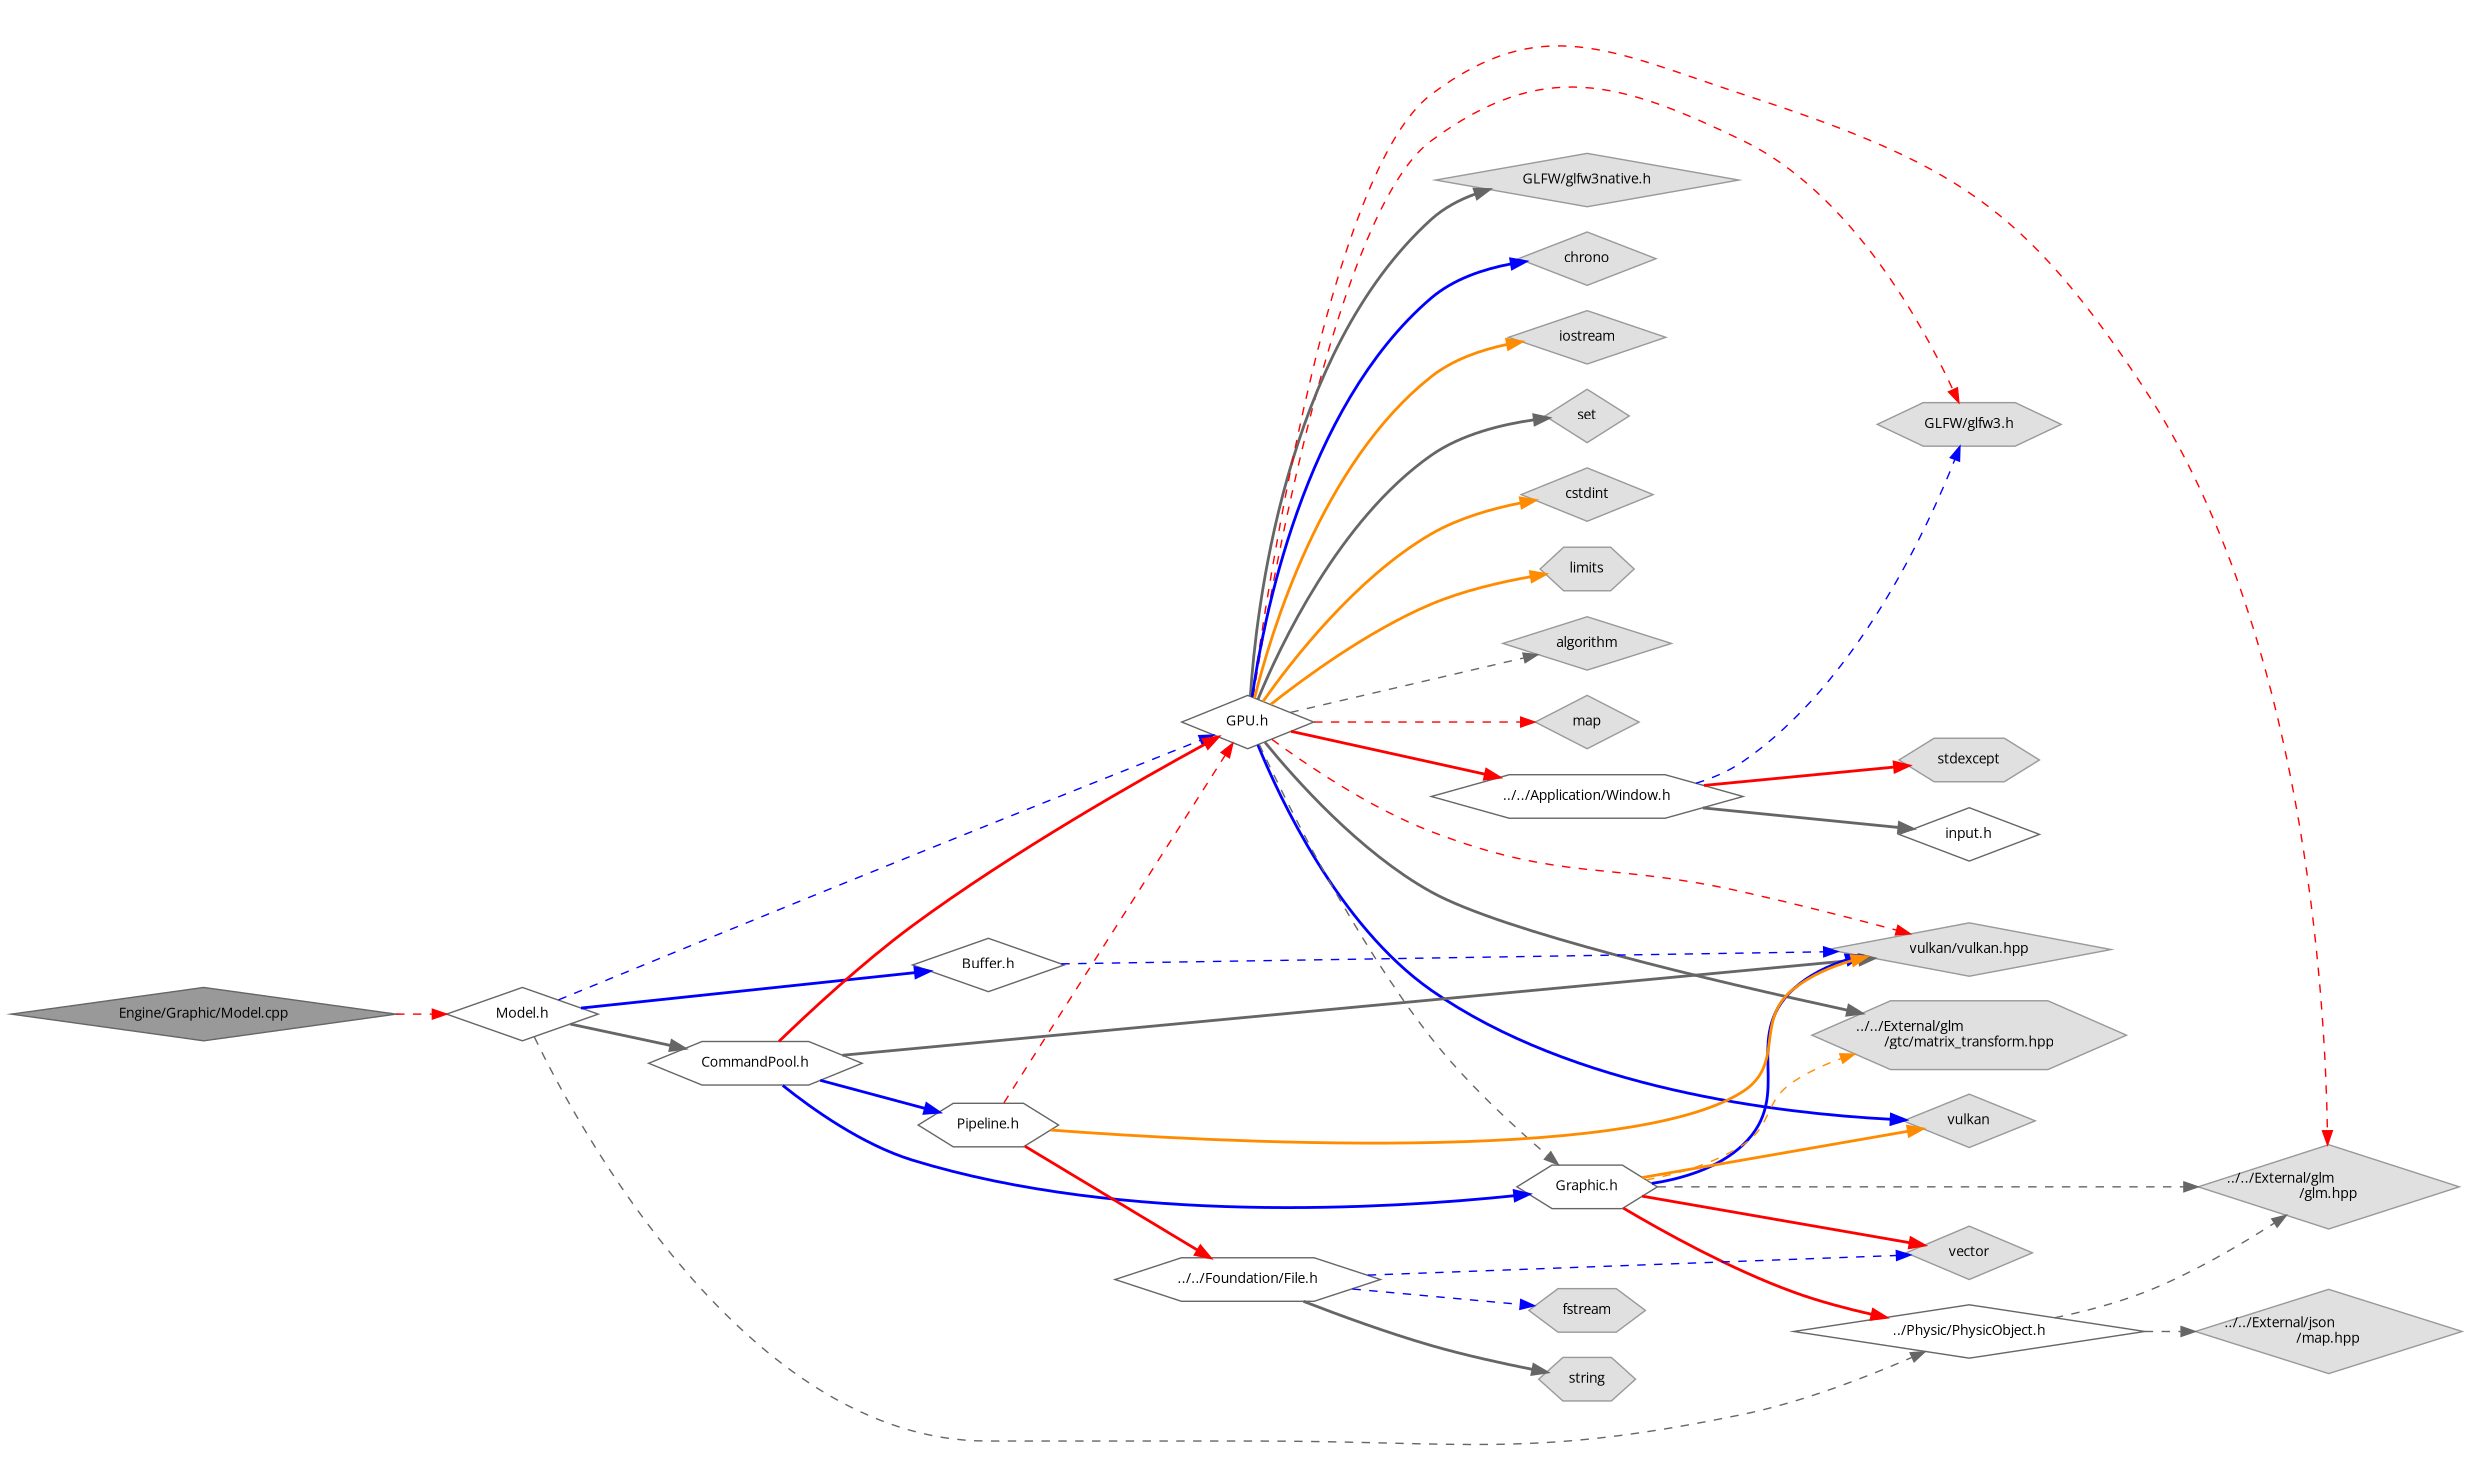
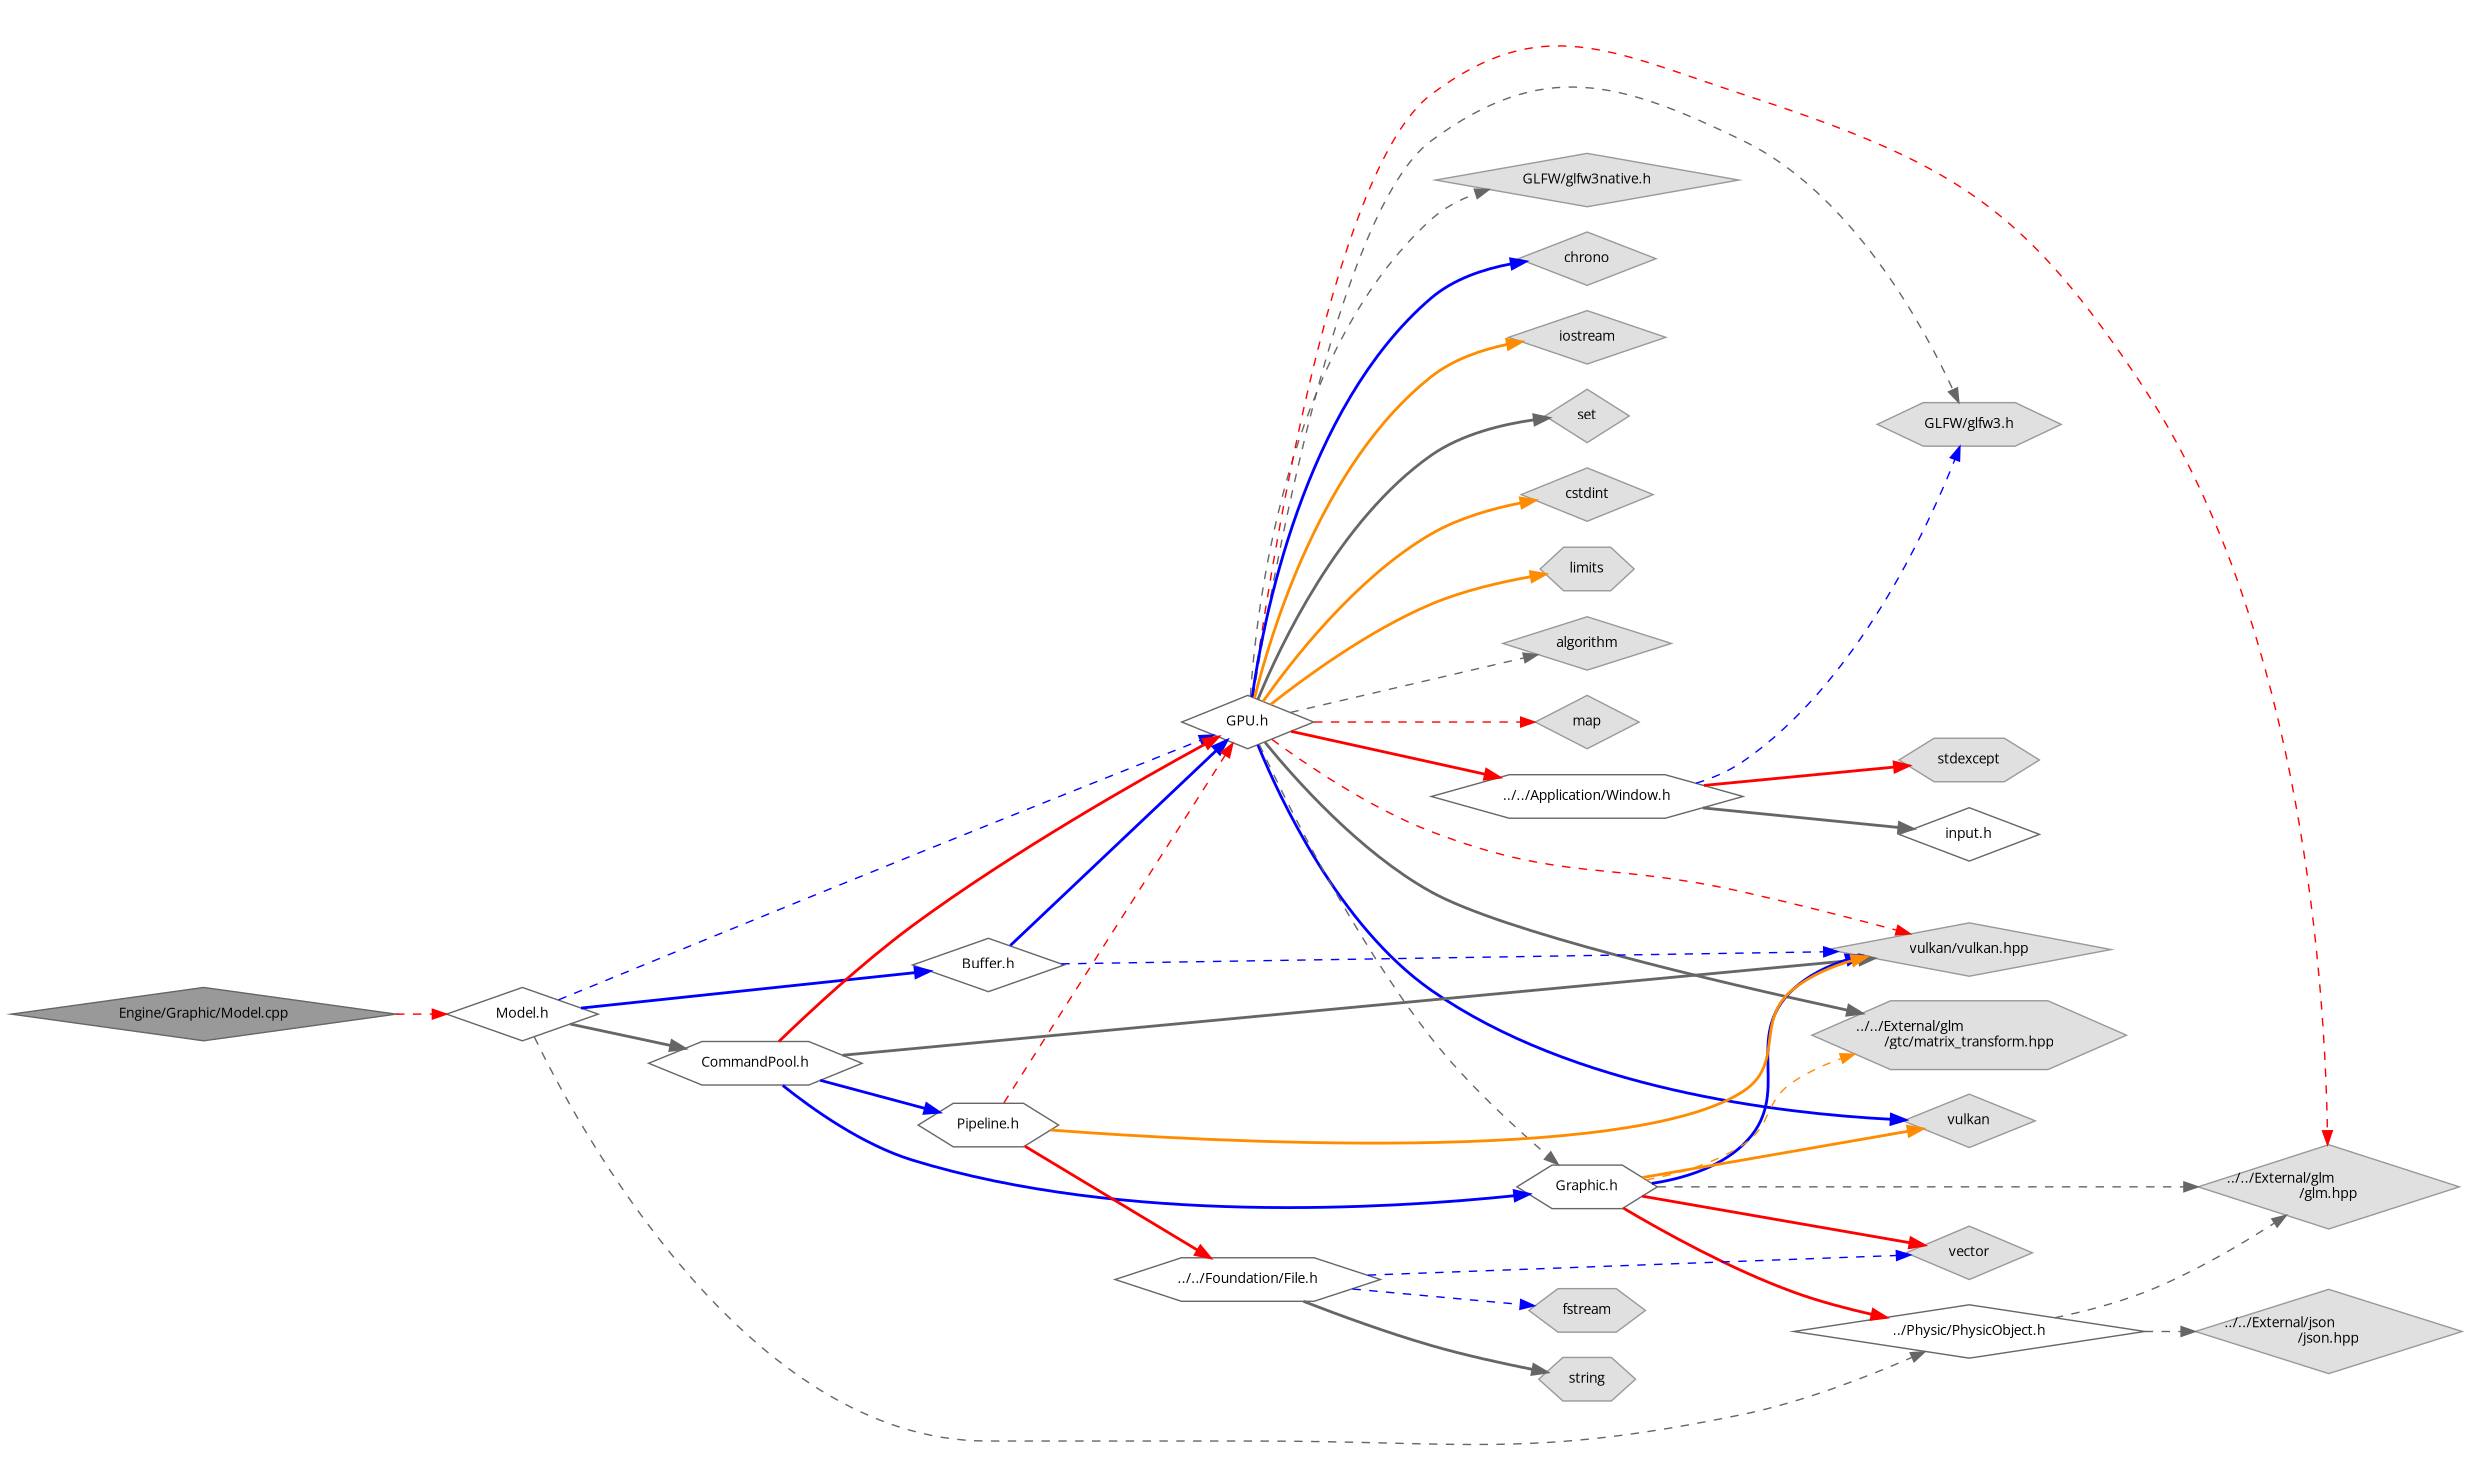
edge "GPU.h" -> "GLFW/glfw3.h": color red -> gray40
edge "GPU.h" -> "GLFW/glfw3native.h": style bold -> dashed
edge "Buffer.h" -> "GPU.h": added
node "../../External/json /map.hpp": label "../../External/json /map.hpp" -> "../../External/json /json.hpp"
